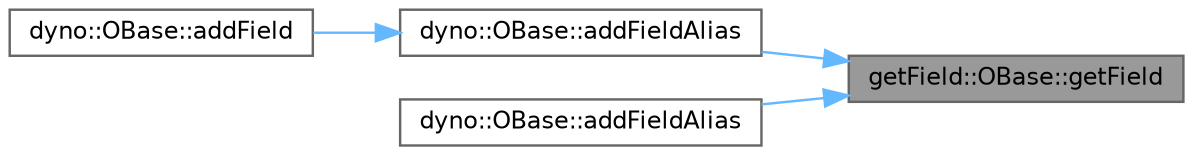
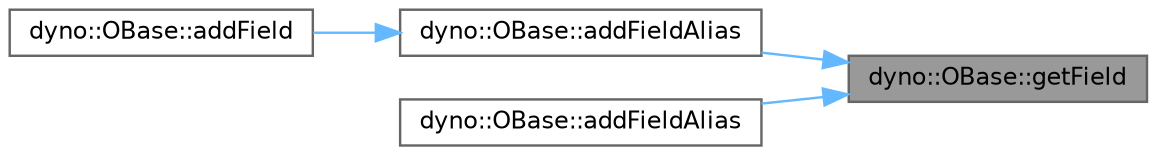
node "getField::OBase::getField": label "getField::OBase::getField" -> "dyno::OBase::getField"
